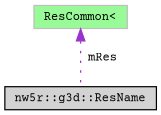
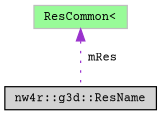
node "nw5r::g3d::ResName": label "nw5r::g3d::ResName" -> "nw4r::g3d::ResName"
